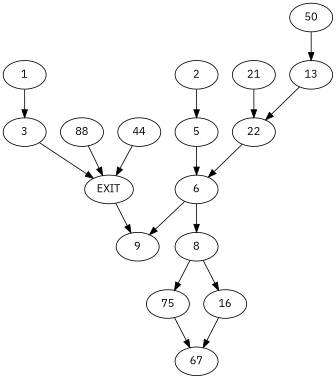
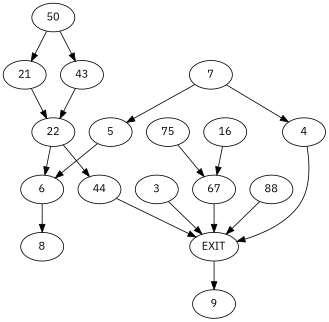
edge "50" -> "21": added
node "1": removed
node "2": label "2" -> "7"
node "13": label "13" -> "43"
node "4": added
edge "22" -> "44": added
edge "67" -> "EXIT": added
edge "6" -> "9": removed
edge "8" -> "75": removed
edge "8" -> "16": removed
